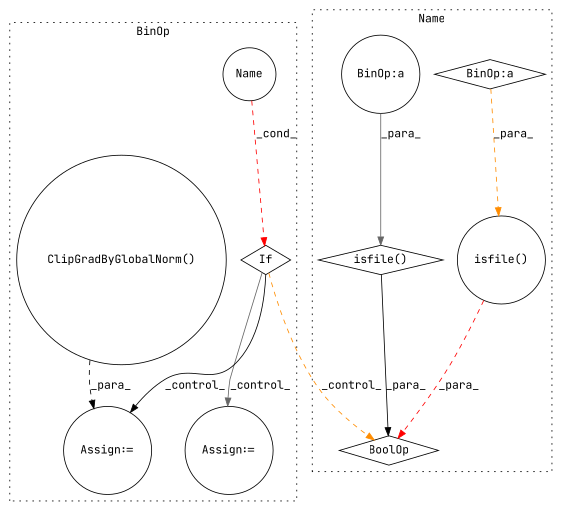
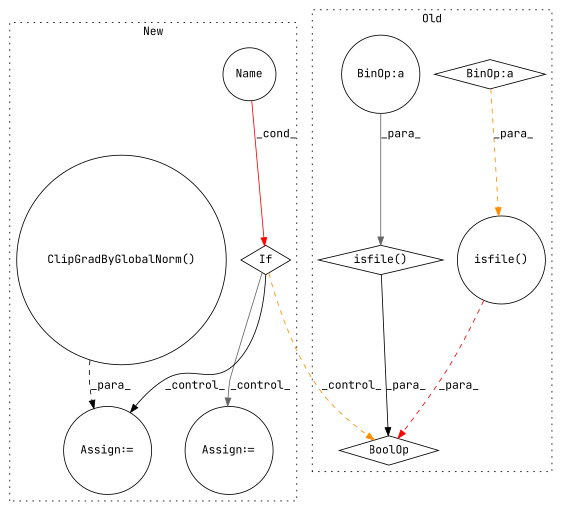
cluster "Name": label "Name" -> "Old"
cluster "BinOp": label "BinOp" -> "New"
edge "Name" -> "If": style dashed -> solid
